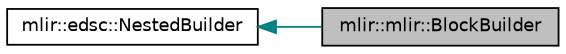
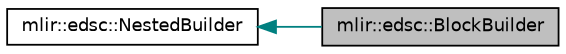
node "mlir::mlir::BlockBuilder": label "mlir::mlir::BlockBuilder" -> "mlir::edsc::BlockBuilder"
